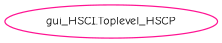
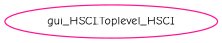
node "gui_HSCI.Toplevel_HSCP": label "gui_HSCI.Toplevel_HSCP" -> "gui_HSCI.Toplevel_HSCI"
